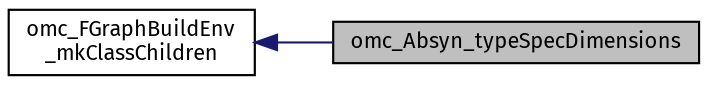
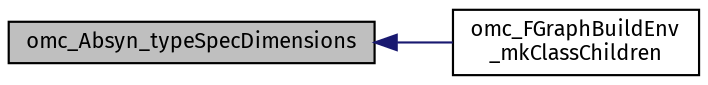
edge "omc_Absyn_typeSpecDimensions" -> "omc_FGraphBuildEnv _mkClassChildren": reversed
